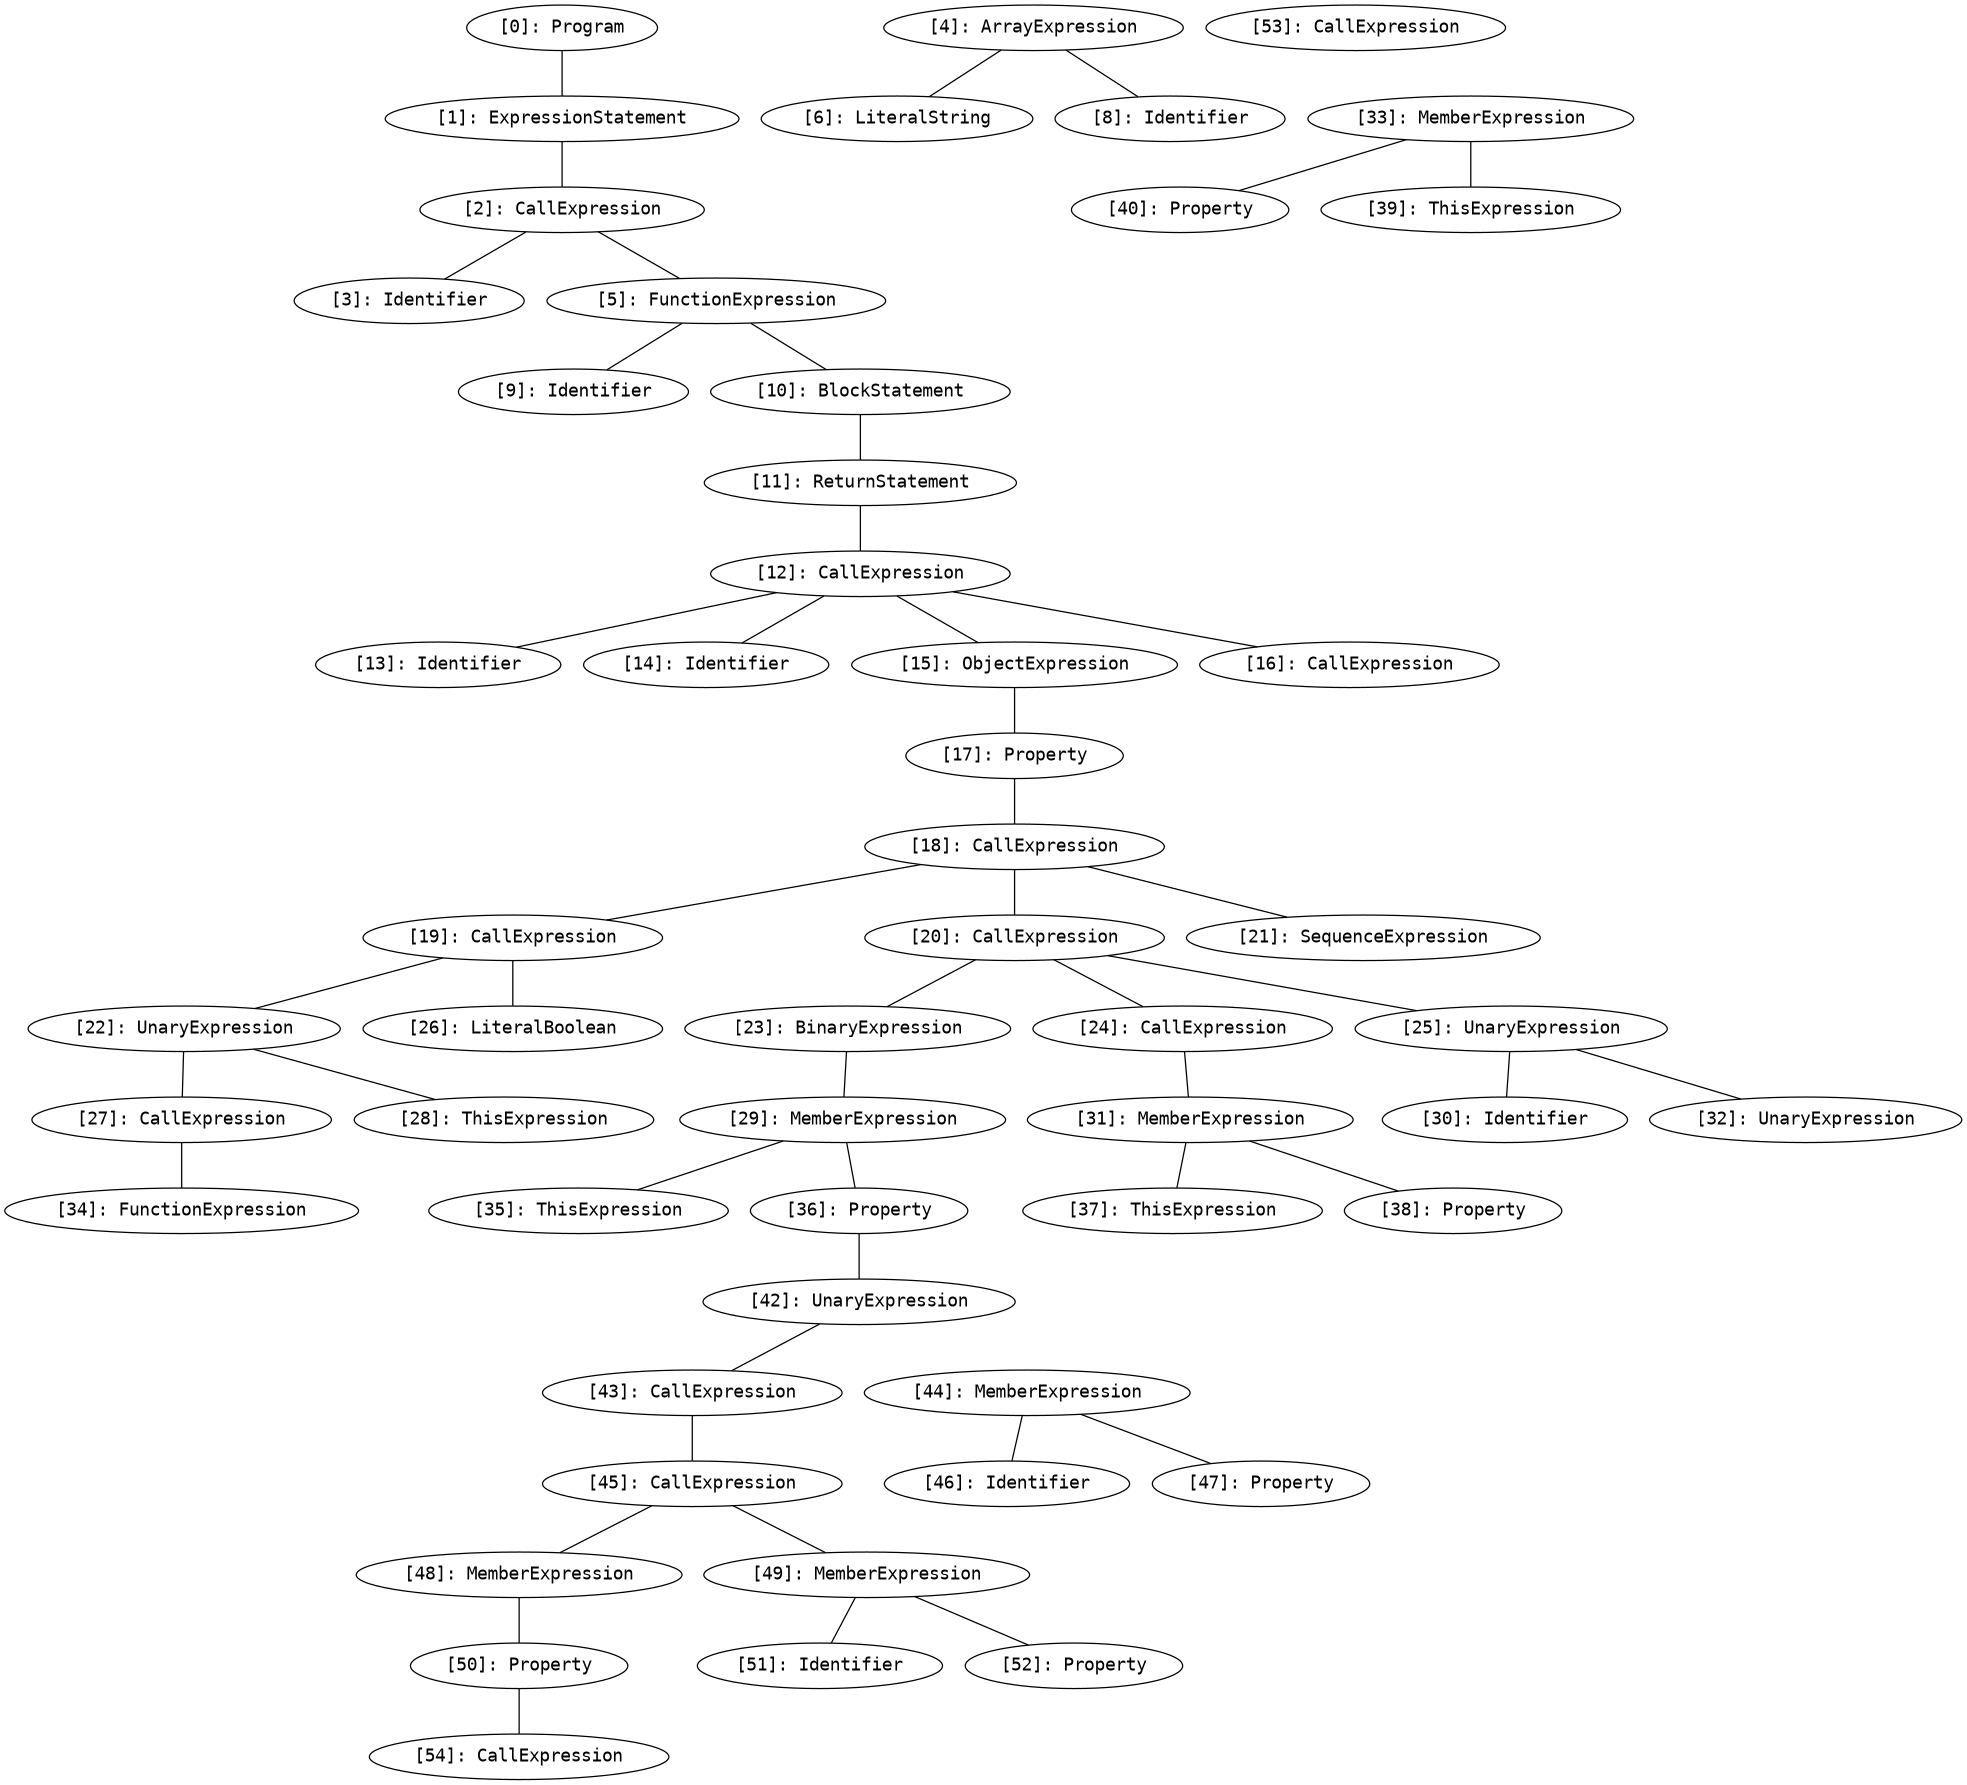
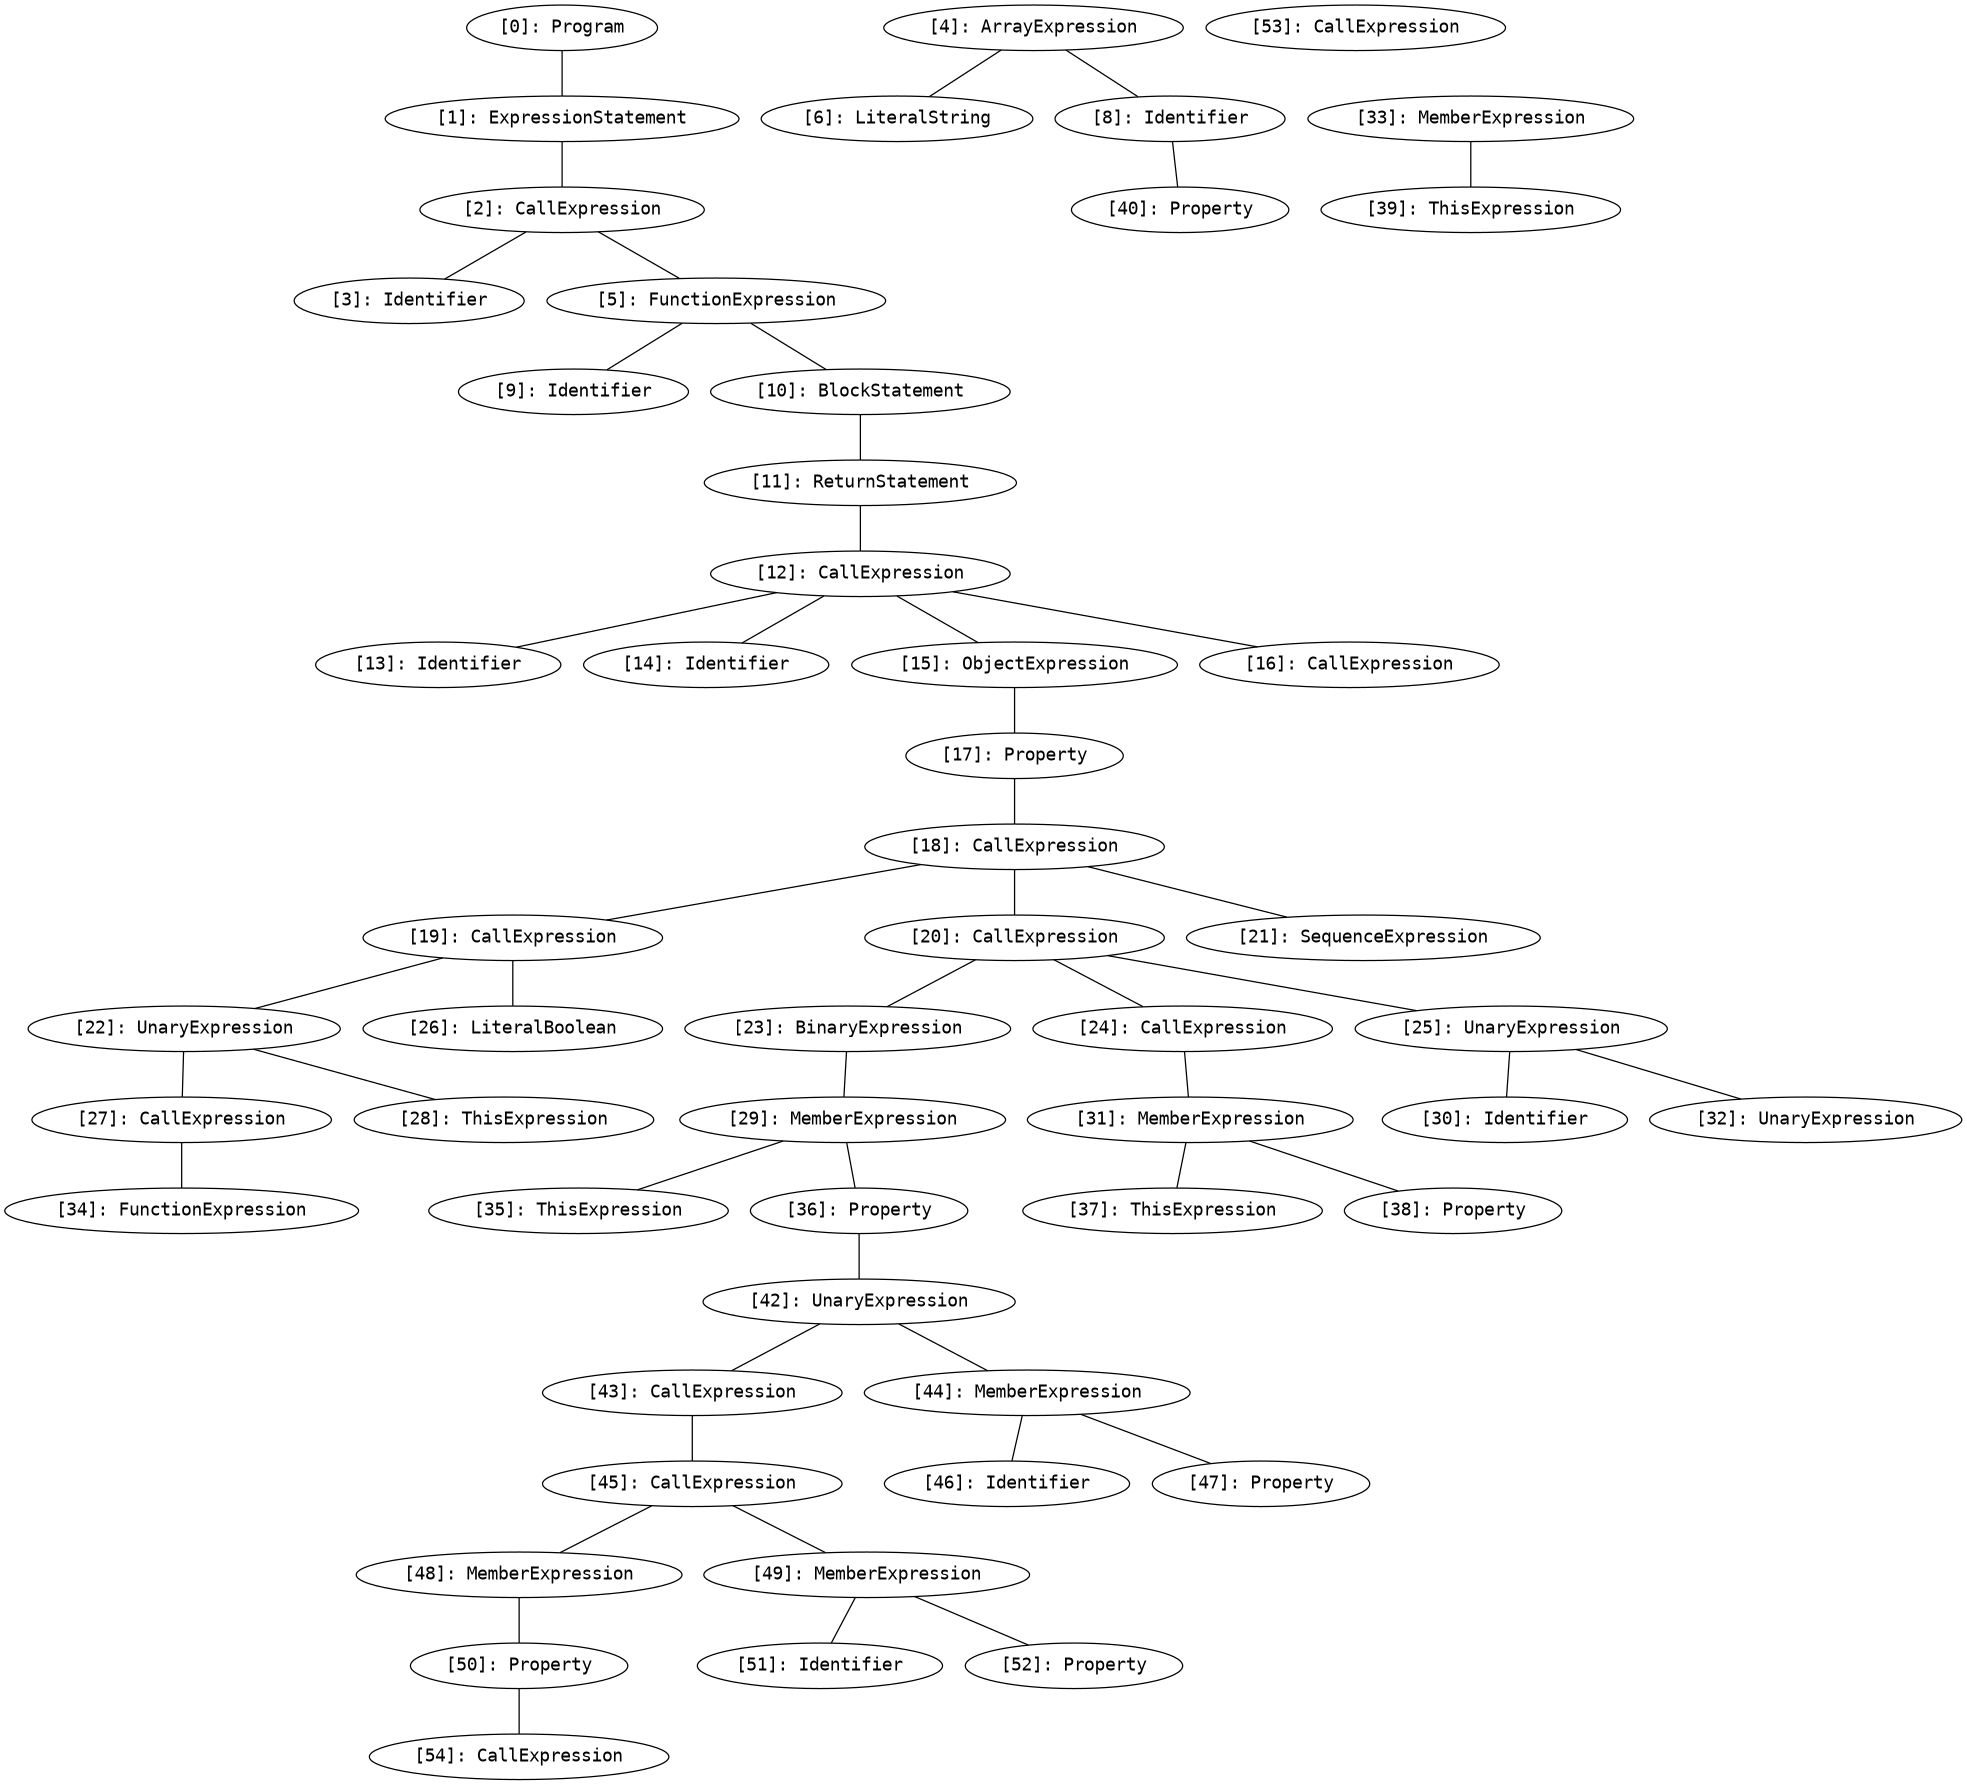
edge "[33]: MemberExpression" -- "[40]: Property": now "[8]: Identifier" -- "[40]: Property"
edge "[42]: UnaryExpression" -- "[44]: MemberExpression": added
